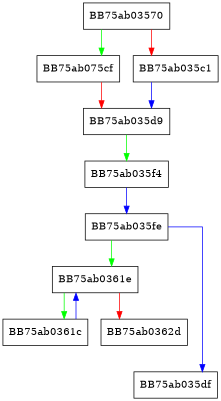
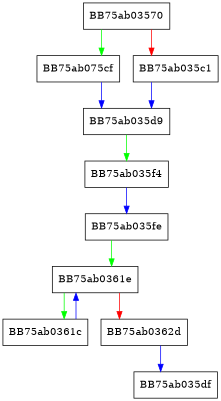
edge "BB75ab075cf" -> "BB75ab035d9": color red -> blue
edge "BB75ab035fe" -> "BB75ab035df": now "BB75ab0362d" -> "BB75ab035df"
